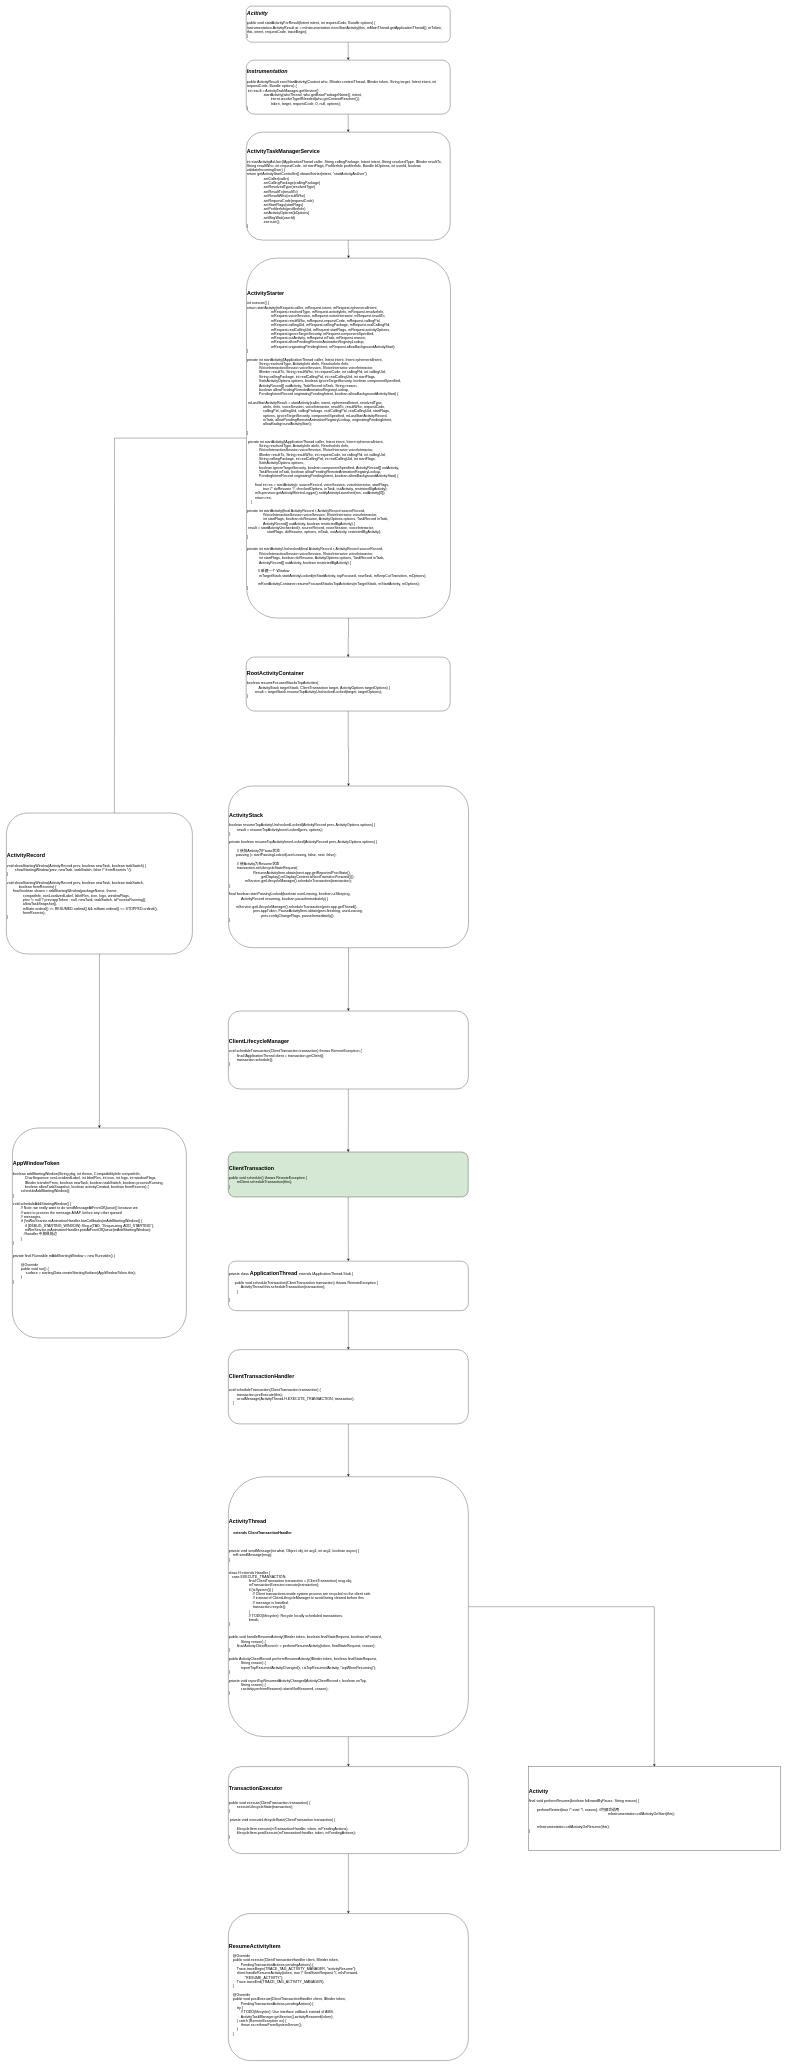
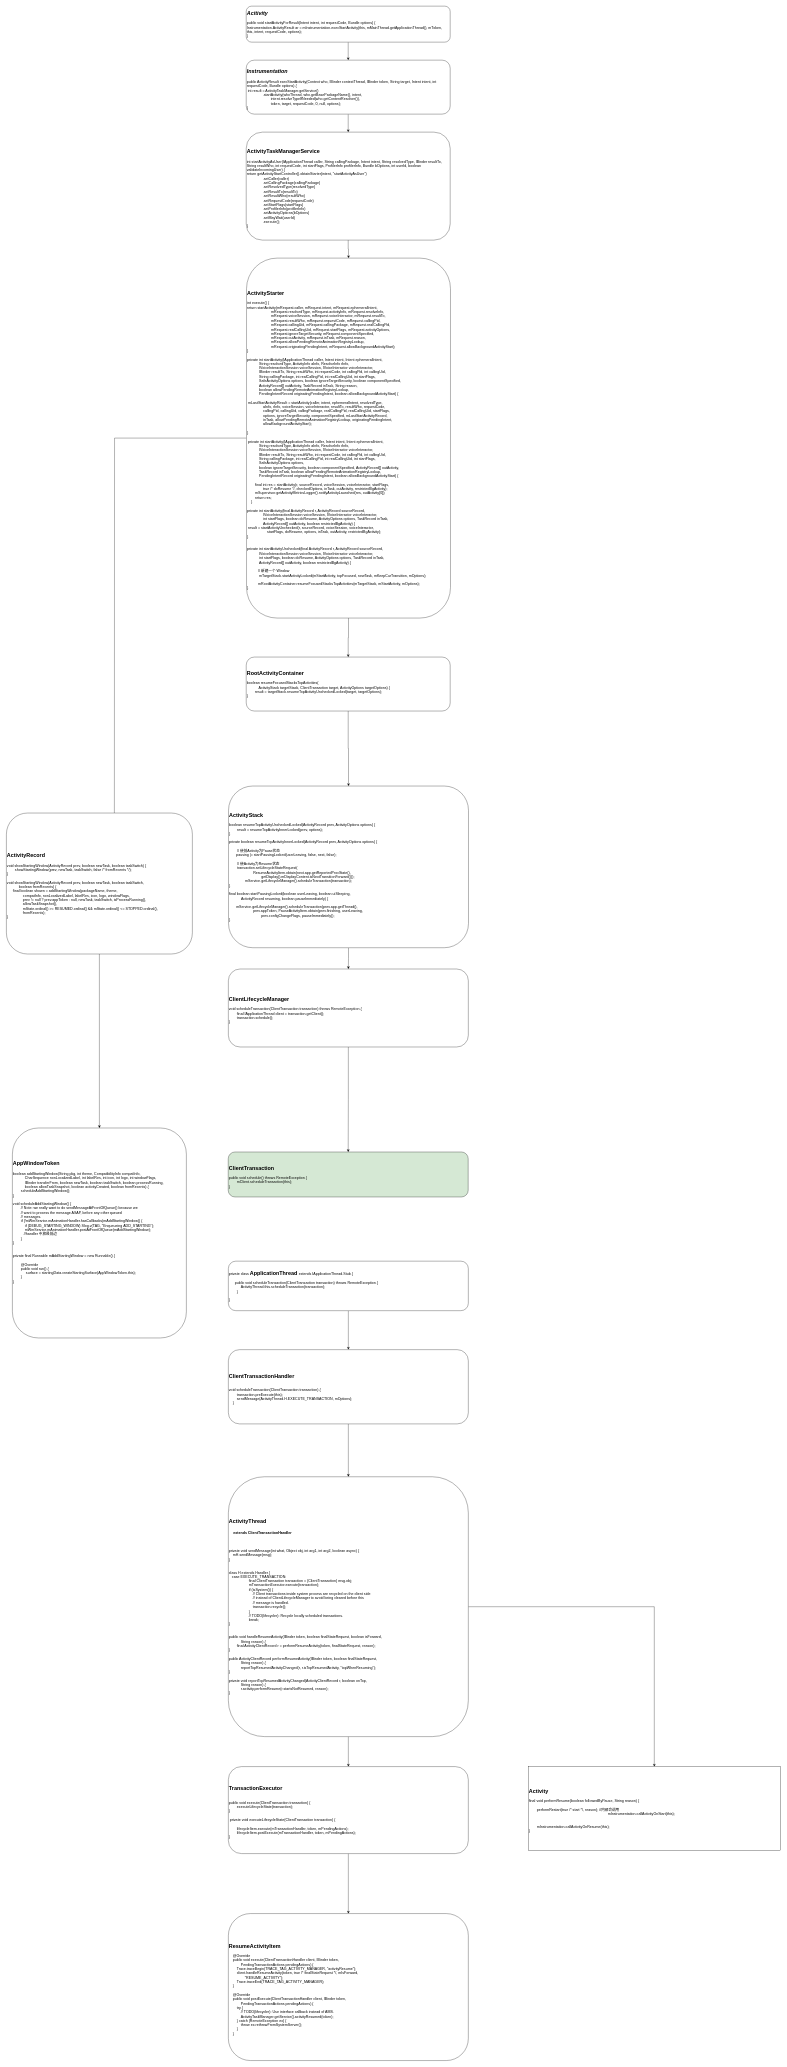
node "Acitivity public void startActivityForResult(Intent intent, int requestCode, Bundle options) { Instrumentation.ActivityResult ar = mInstrumentation.execStartActivity(this, mMainThread.getApplicationThread(), mToken, this, intent, requestCode, traceBegin); }": label "Acitivity public void startActivityForResult(Intent intent, int requestCode, Bundle options) { Instrumentation.ActivityResult ar = mInstrumentation.execStartActivity(this, mMainThread.getApplicationThread(), mToken, this, intent, requestCode, traceBegin); }" -> "Acitivity public void startActivityForResult(Intent intent, int requestCode, Bundle options) { Instrumentation.ActivityResult ar = mInstrumentation.execStartActivity(this, mMainThread.getApplicationThread(), mToken, this, intent, requestCode, options); }"
node "ClientLifecycleManager void scheduleTransaction(ClientTransaction transaction) throws RemoteException { final IApplicationThread client = transaction.getClient(); transaction.schedule(); }": moved (348, 1050) -> (348, 1008)
edge "ClientTransaction public void schedule() throws RemoteException { mClient.scheduleTransaction(this); }" -> "private class ApplicationThread extends IApplicationThread.Stub { public void scheduleTransaction(ClientTransaction transaction) throws RemoteException { ActivityThread.this.scheduleTransaction(transaction); } }": removed
node "ClientTransactionHandler void scheduleTransaction(ClientTransaction transaction) { transaction.preExecute(this); sendMessage(ActivityThread.H.EXECUTE_TRANSACTION, transaction); }": label "ClientTransactionHandler void scheduleTransaction(ClientTransaction transaction) { transaction.preExecute(this); sendMessage(ActivityThread.H.EXECUTE_TRANSACTION, transaction); }" -> "ClientTransactionHandler void scheduleTransaction(ClientTransaction transaction) { transaction.preExecute(this); sendMessage(ActivityThread.H.EXECUTE_TRANSACTION, mOptions); }"
